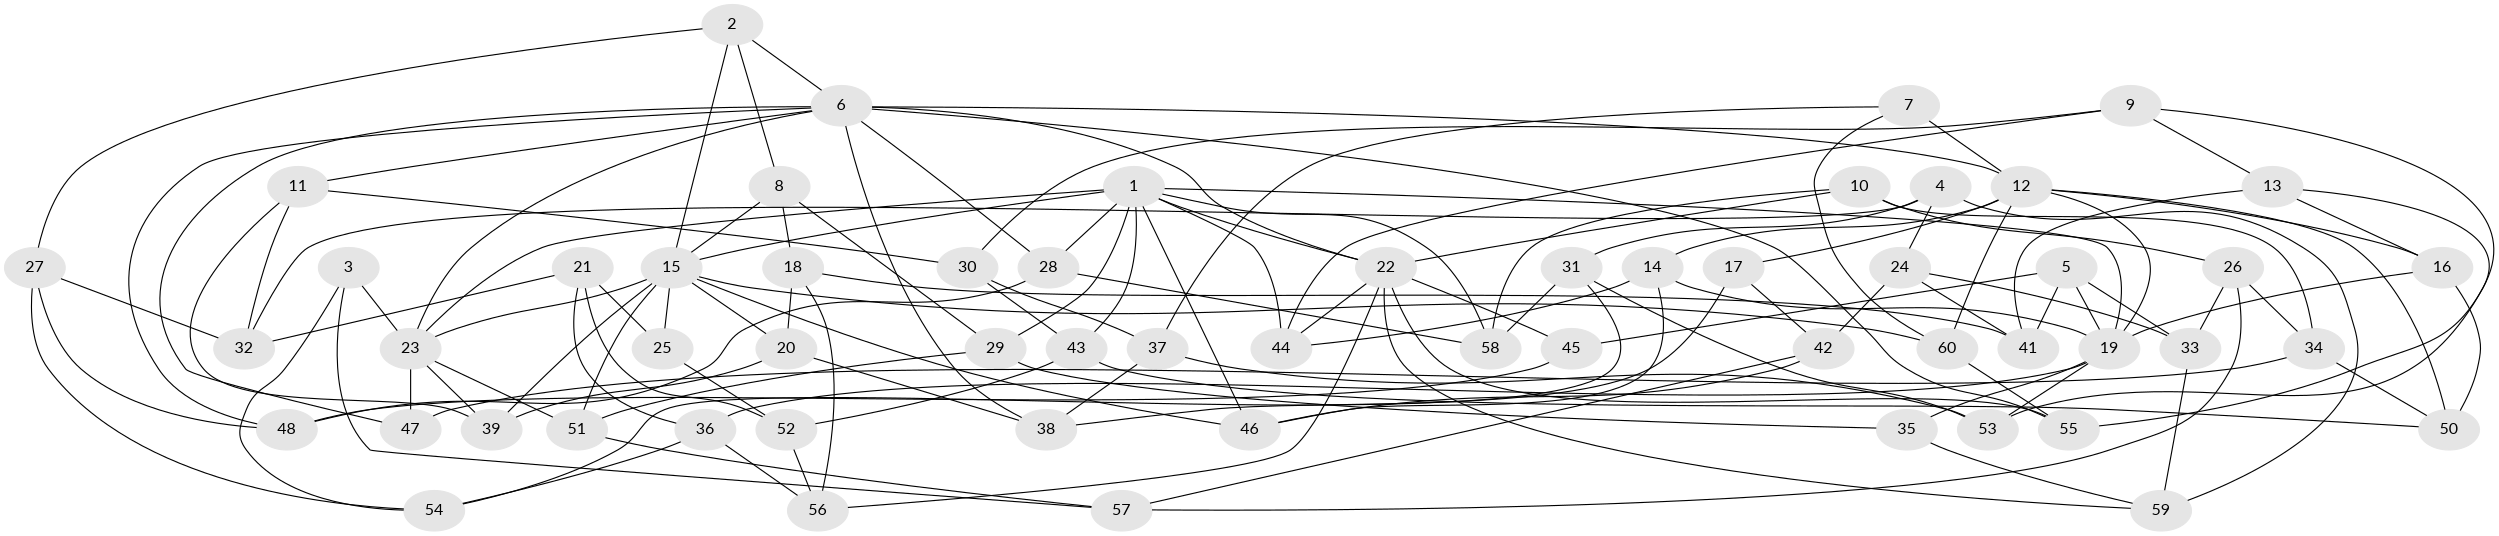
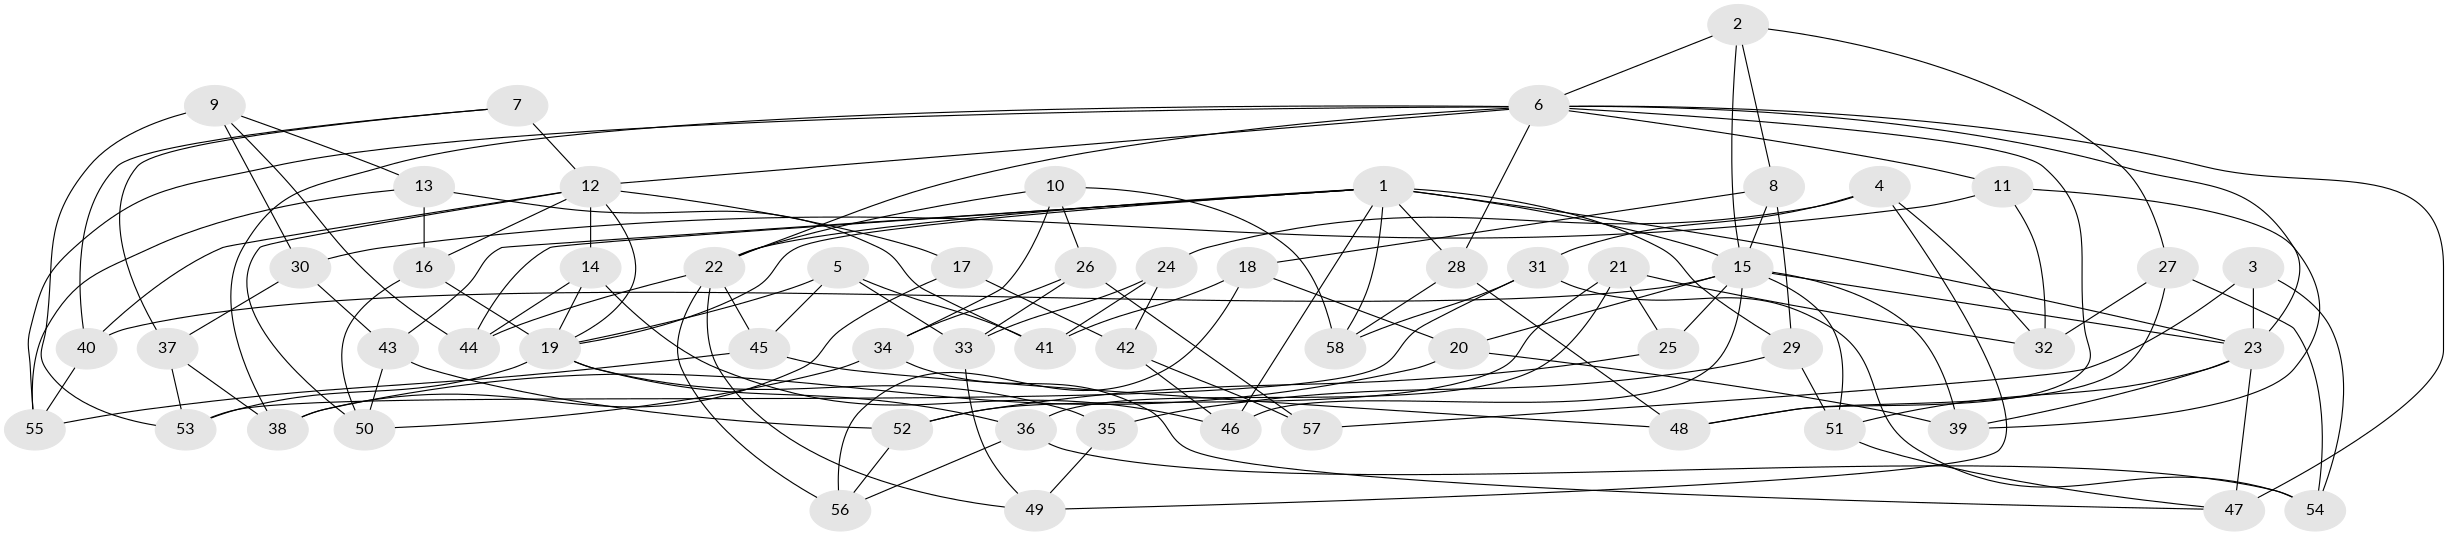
node "60": label "60" -> "40"
edge "22" -- "55": now "45" -- "55"
edge "51" -- "57": now "51" -- "47"
node "59": label "59" -> "49"
